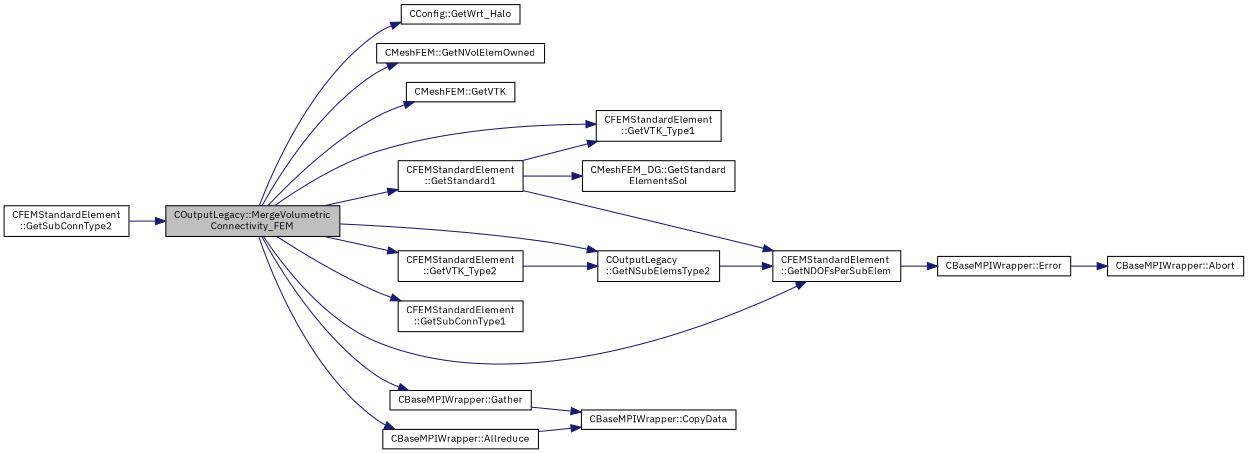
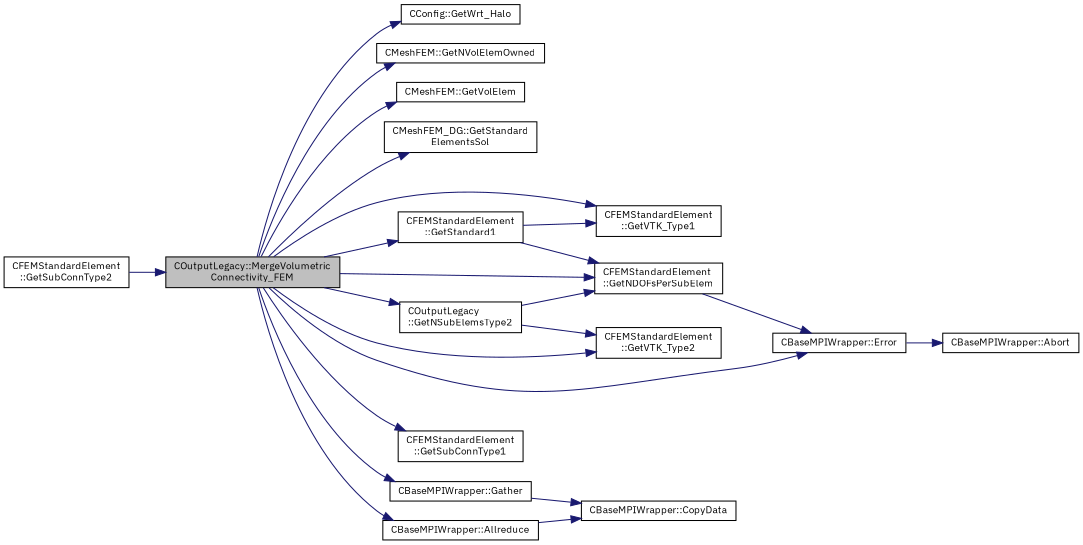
node "CMeshFEM::GetVTK": label "CMeshFEM::GetVTK" -> "CMeshFEM::GetVolElem"
edge "CFEMStandardElement ::GetStandard1" -> "CMeshFEM_DG::GetStandard ElementsSol": now "COutputLegacy::MergeVolumetric Connectivity_FEM" -> "CMeshFEM_DG::GetStandard ElementsSol"
edge "CFEMStandardElement ::GetVTK_Type2" -> "COutputLegacy ::GetNSubElemsType2": reversed
edge "COutputLegacy::MergeVolumetric Connectivity_FEM" -> "CBaseMPIWrapper::Error": added
